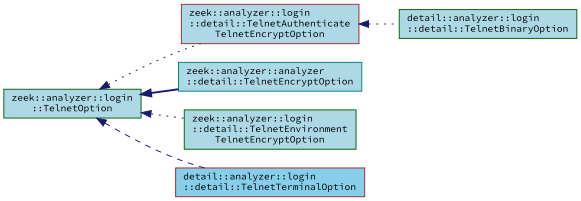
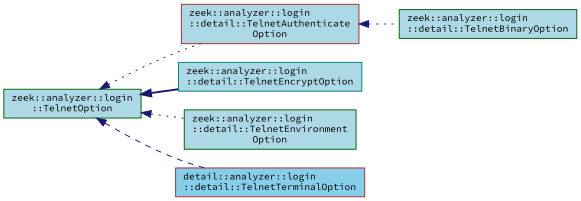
node "zeek::analyzer::login ::detail::TelnetAuthenticate TelnetEncryptOption": label "zeek::analyzer::login ::detail::TelnetAuthenticate TelnetEncryptOption" -> "zeek::analyzer::login ::detail::TelnetAuthenticate Option"
node "detail::analyzer::login ::detail::TelnetBinaryOption": label "detail::analyzer::login ::detail::TelnetBinaryOption" -> "zeek::analyzer::login ::detail::TelnetBinaryOption"
node "zeek::analyzer::analyzer ::detail::TelnetEncryptOption": label "zeek::analyzer::analyzer ::detail::TelnetEncryptOption" -> "zeek::analyzer::login ::detail::TelnetEncryptOption"
node "zeek::analyzer::login ::detail::TelnetEnvironment TelnetEncryptOption": label "zeek::analyzer::login ::detail::TelnetEnvironment TelnetEncryptOption" -> "zeek::analyzer::login ::detail::TelnetEnvironment Option"
